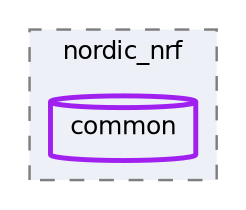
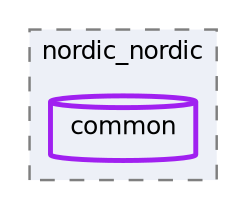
cluster "nordic_nrf": label "nordic_nrf" -> "nordic_nordic"
